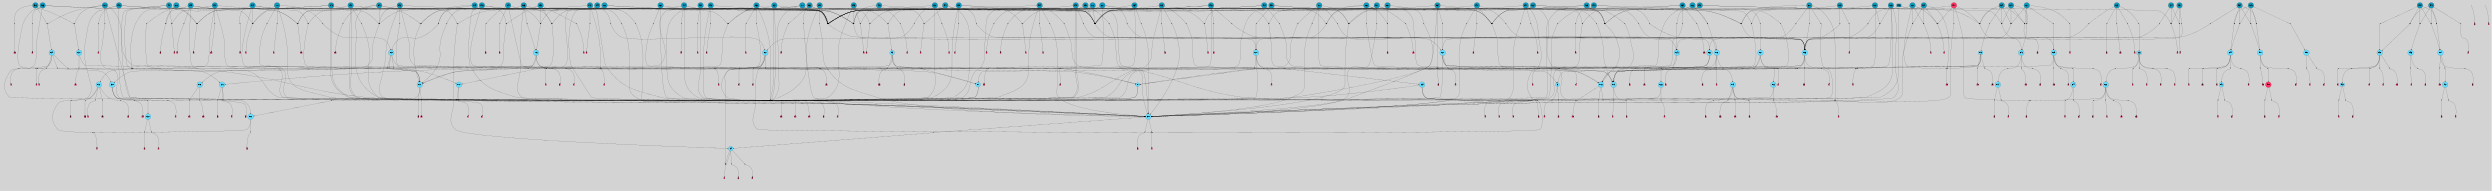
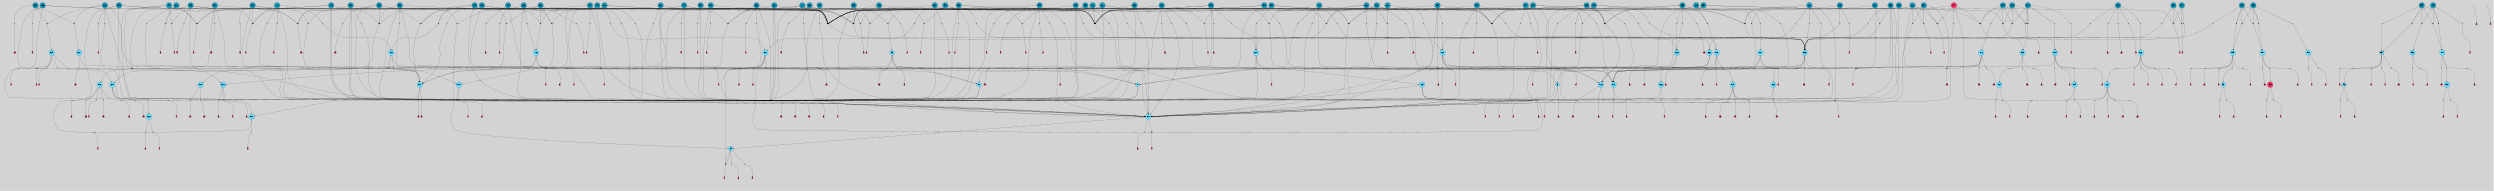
node "T935": shape box -> circle
node "T176": shape box -> circle
node "T668": shape box -> circle
node "T930": shape circle -> box
